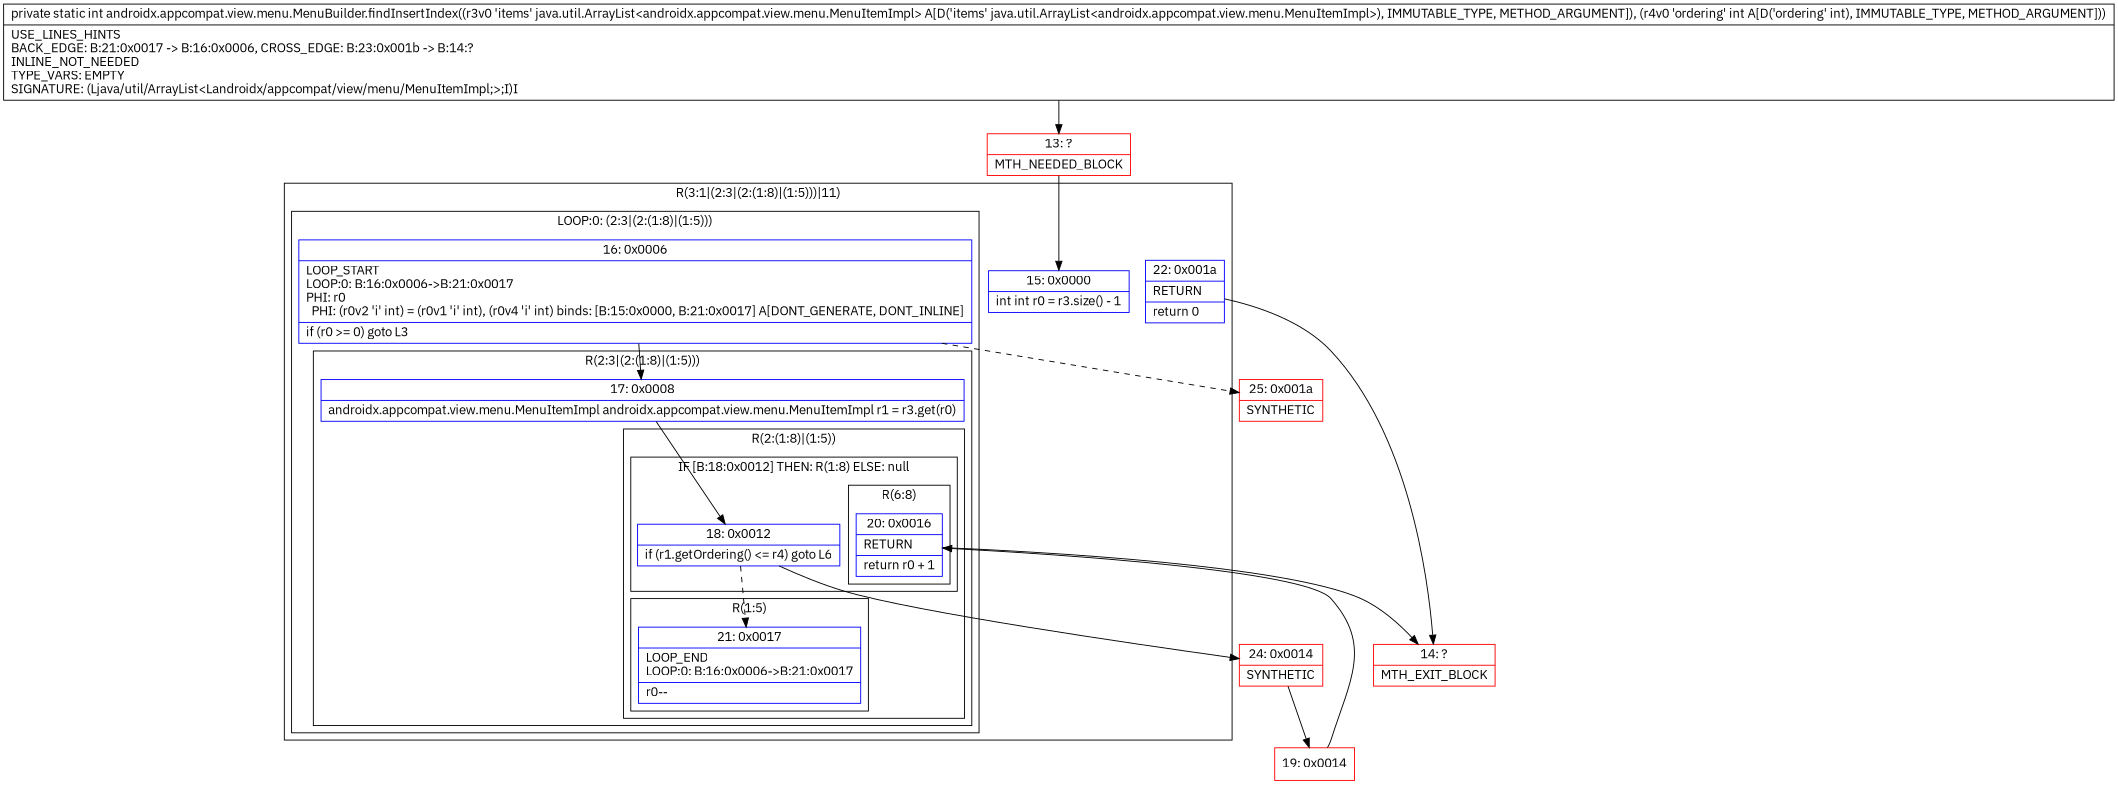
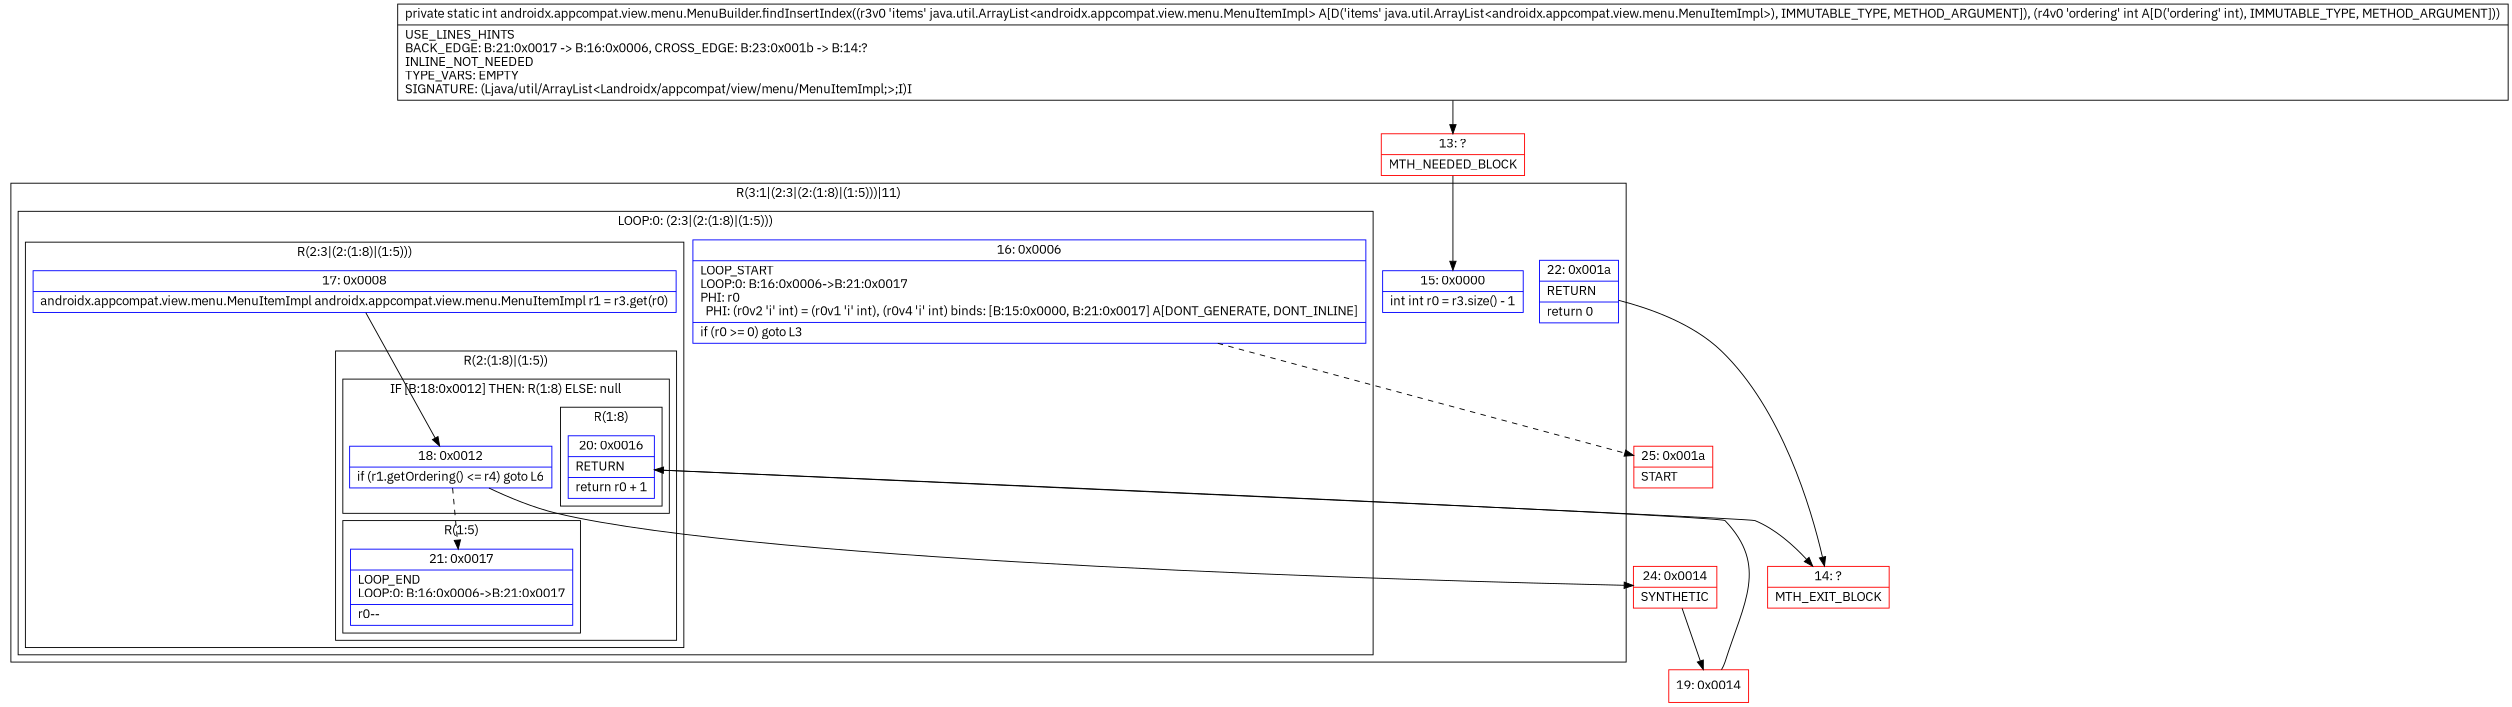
edge "16: 0x0006" -> "17: 0x0008": removed
node "25: 0x001a": text "SYNTHETIC" -> "START"
cluster "R(6:8)": label "R(6:8)" -> "R(1:8)"
